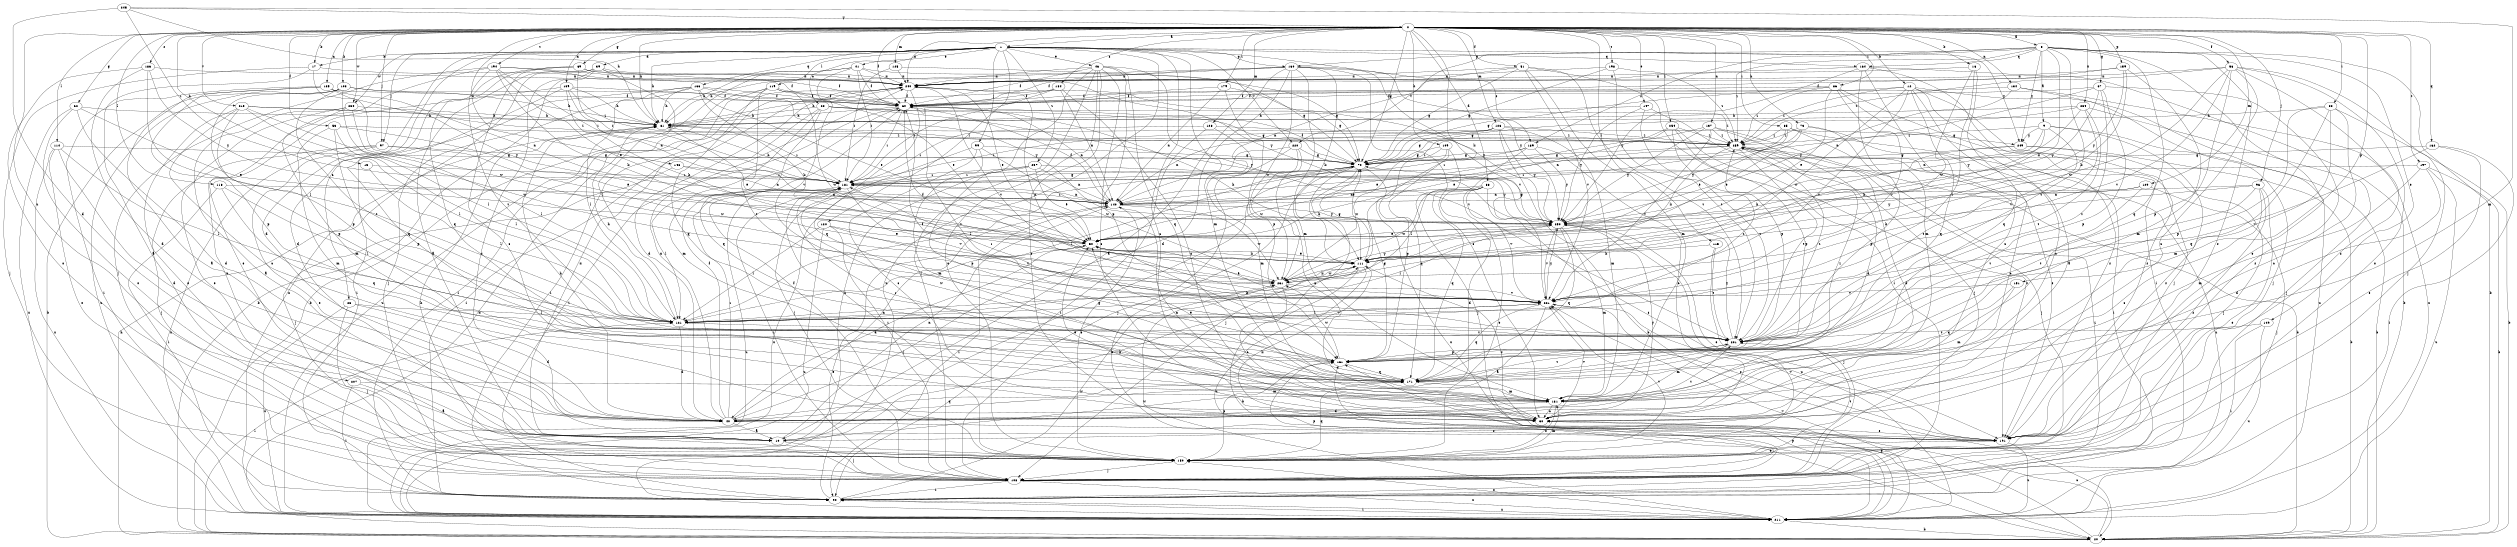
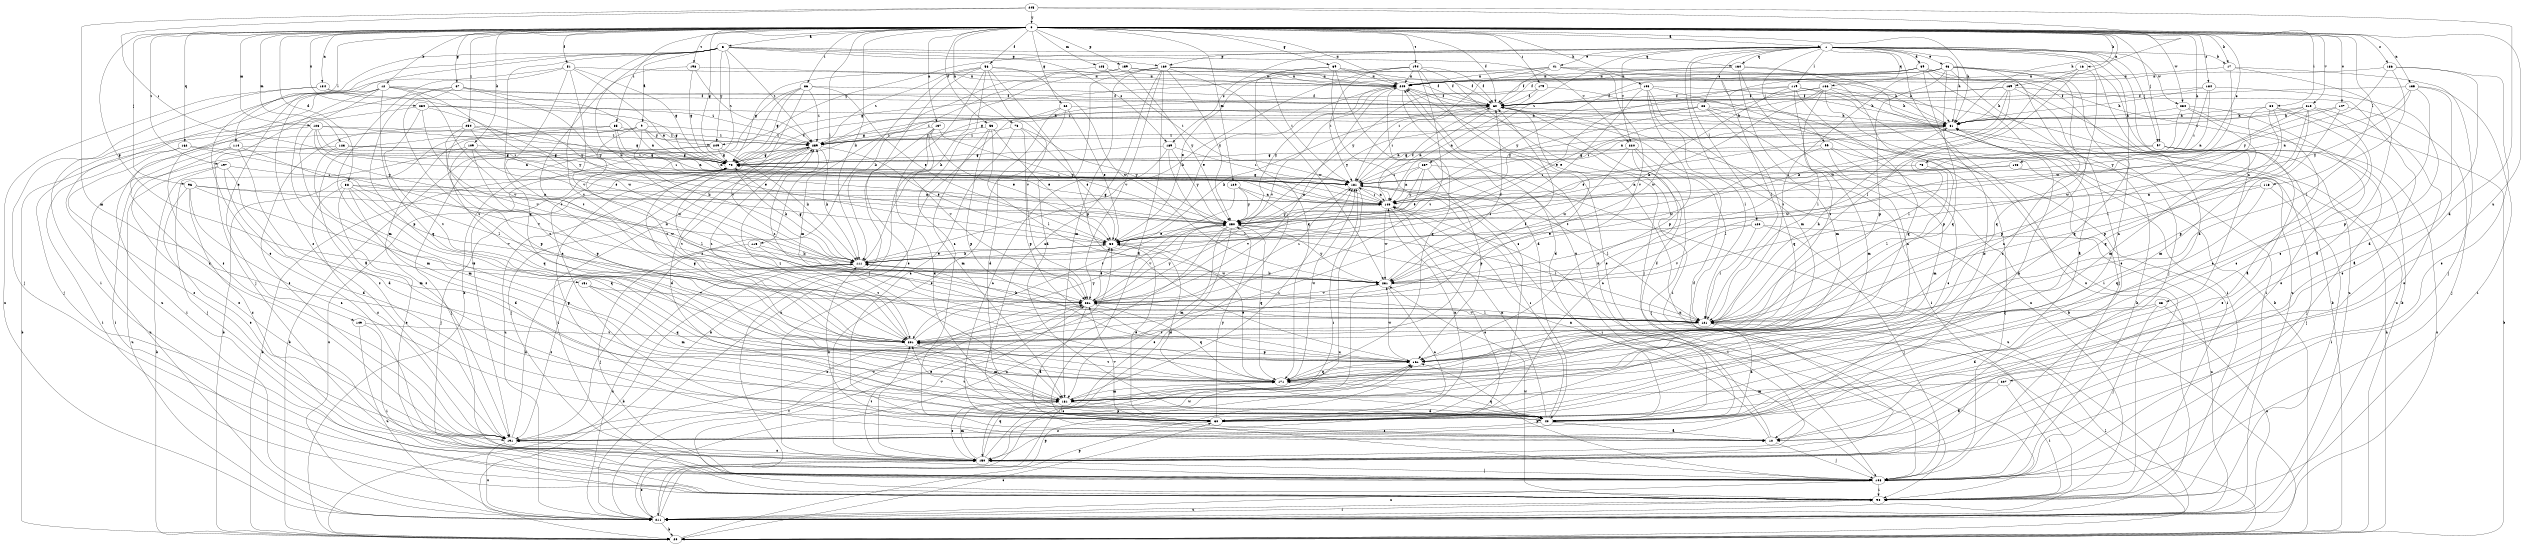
edge "123" -> "249": now "123" -> "70"
node "15": label "15" -> "75"
